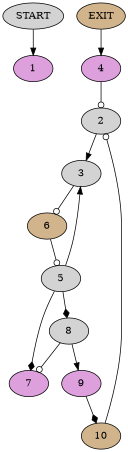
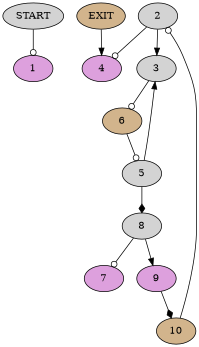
edge "START" -> "1": arrowhead normal -> odot
edge "4" -> "2": reversed
edge "5" -> "7": removed
